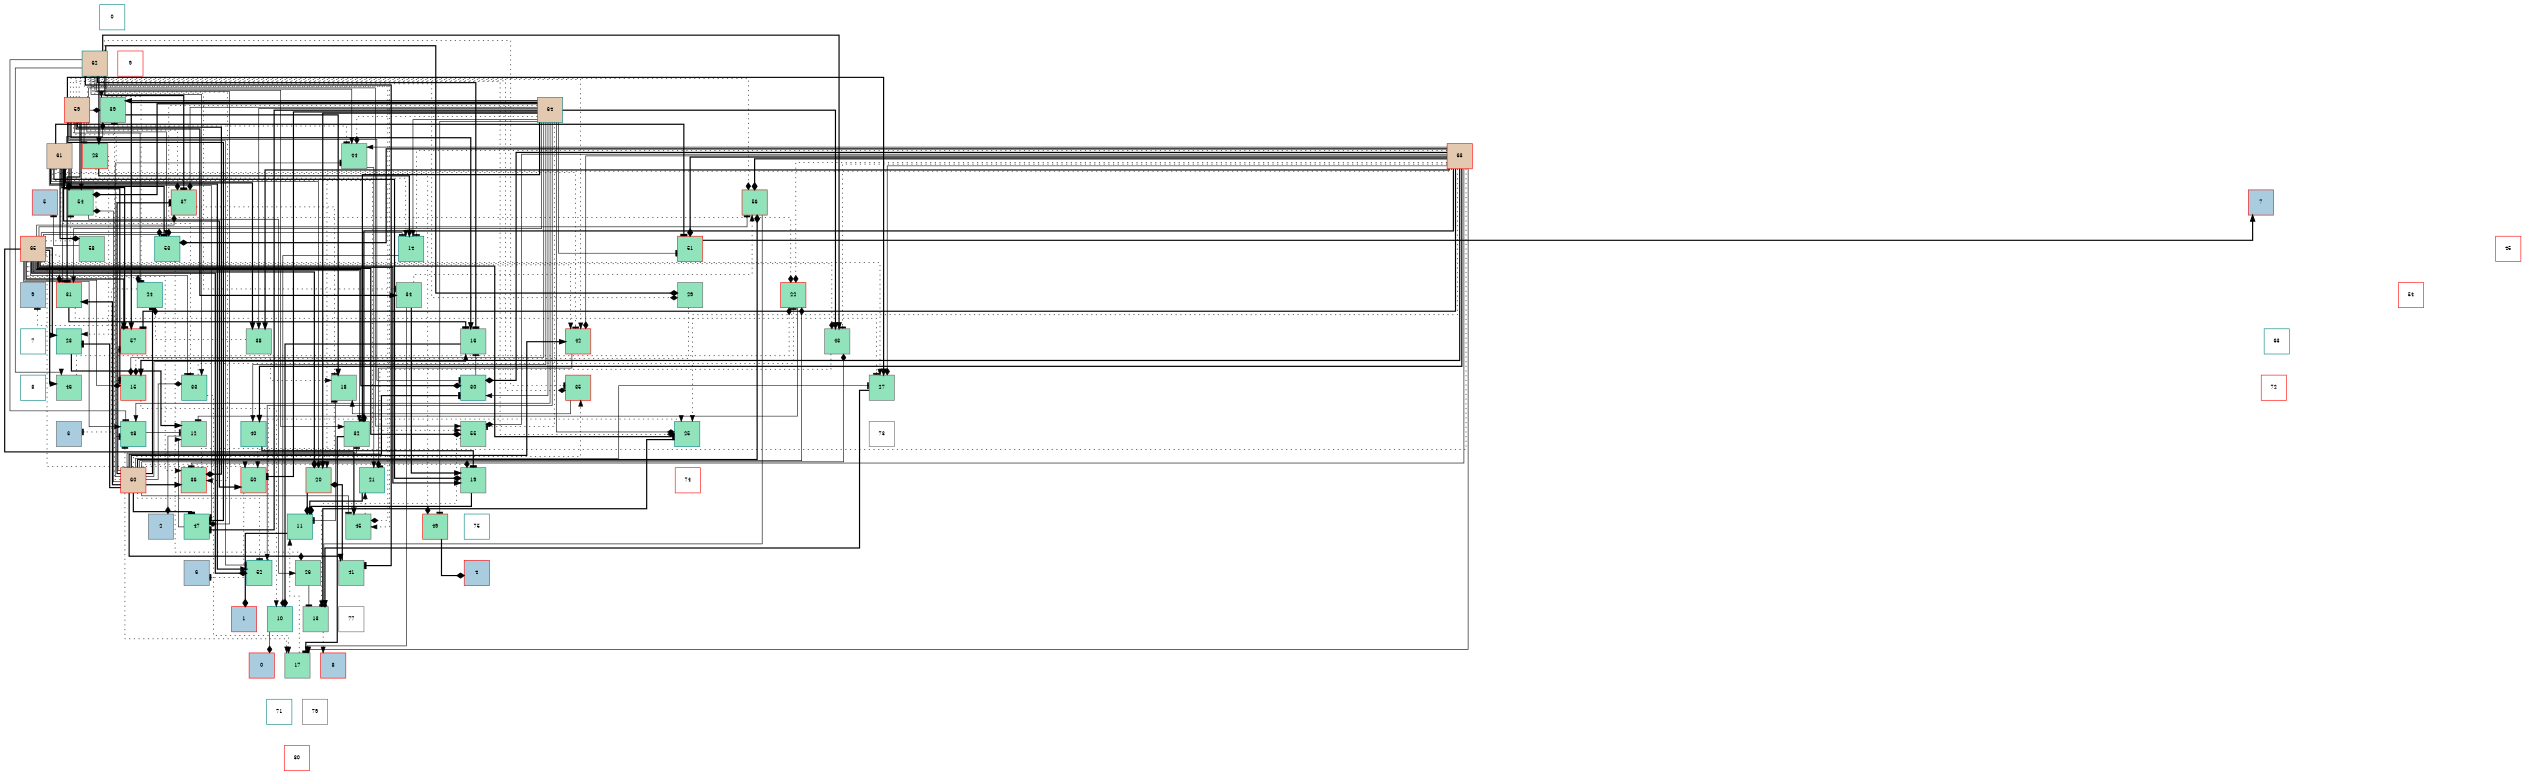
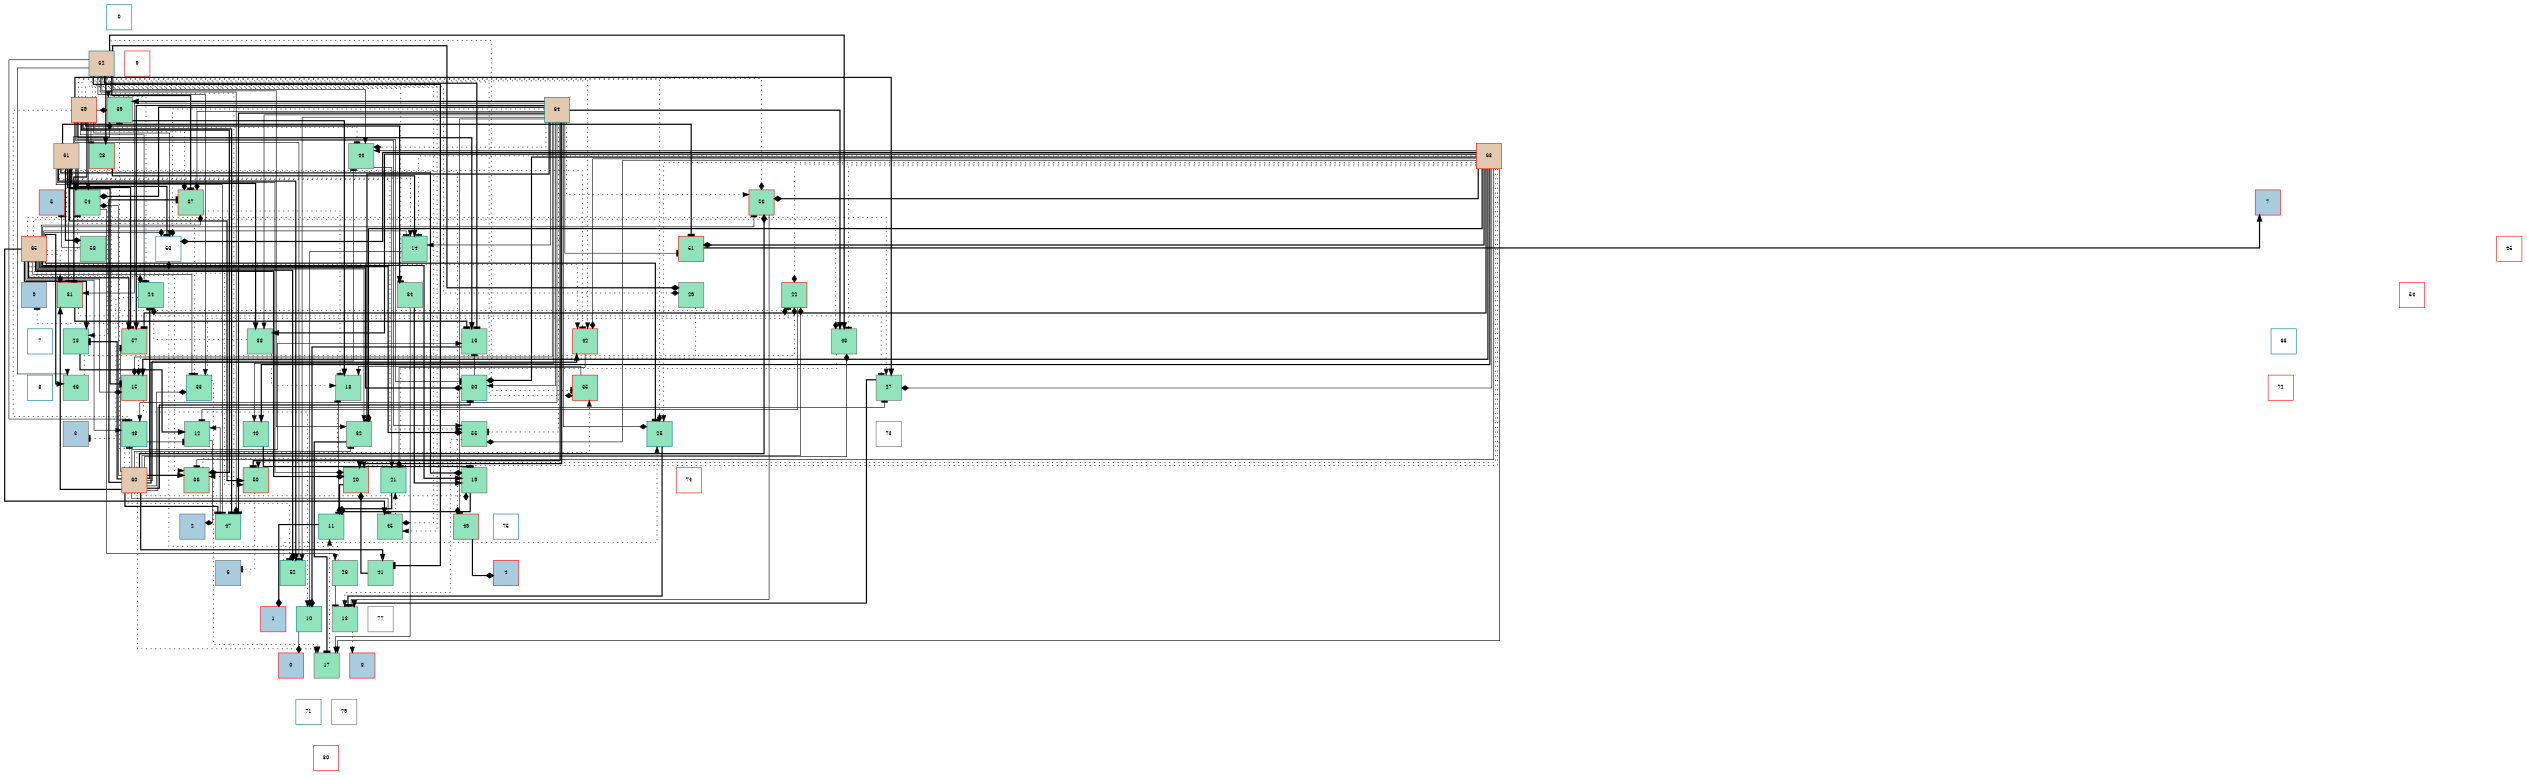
node "53": fillcolor #91e3bb -> #ffffff
edge "34" -> "56": now "64" -> "56"
edge "53" -> "26": reversed
